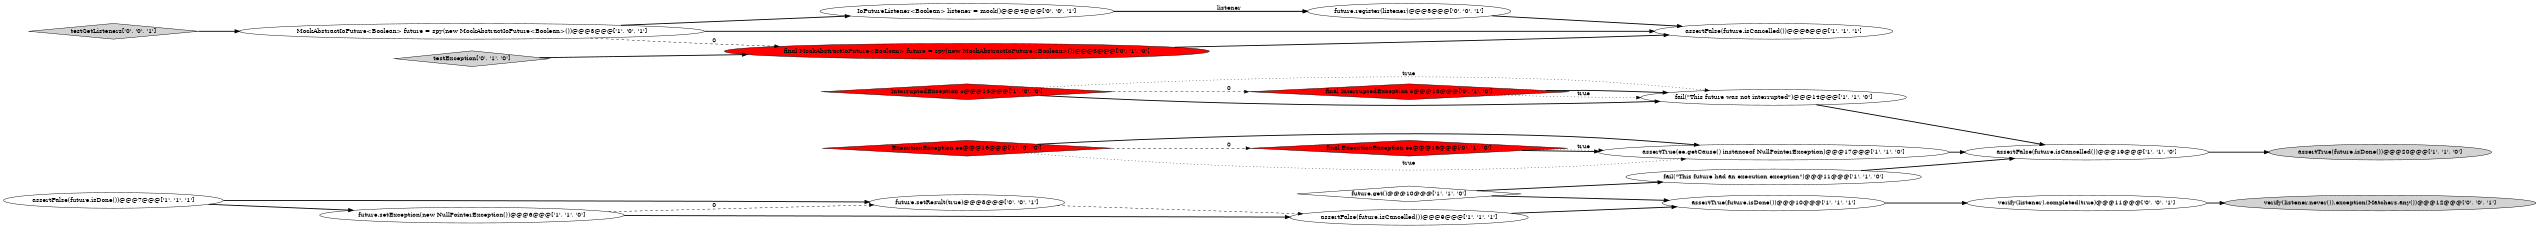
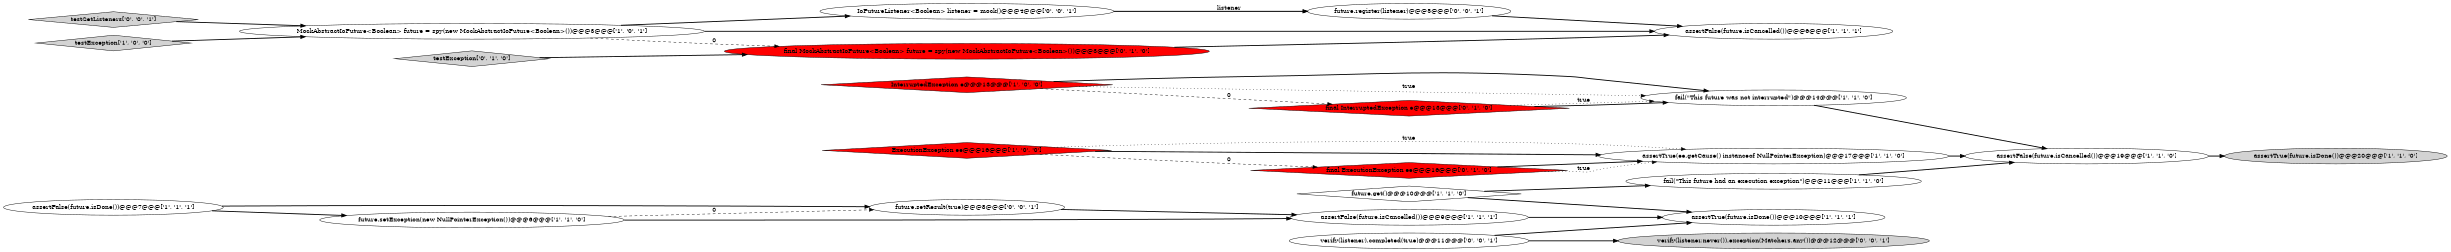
node "testException['1', '0', '0']": added
edge "assertTrue(future.isDone())@@@10@@@['1', '1', '1']" -> "verify(listener).completed(true)@@@11@@@['0', '0', '1']": reversed
edge "future.setResult(true)@@@8@@@['0', '0', '1']" -> "assertFalse(future.isCancelled())@@@9@@@['1', '1', '1']": style dashed -> bold
